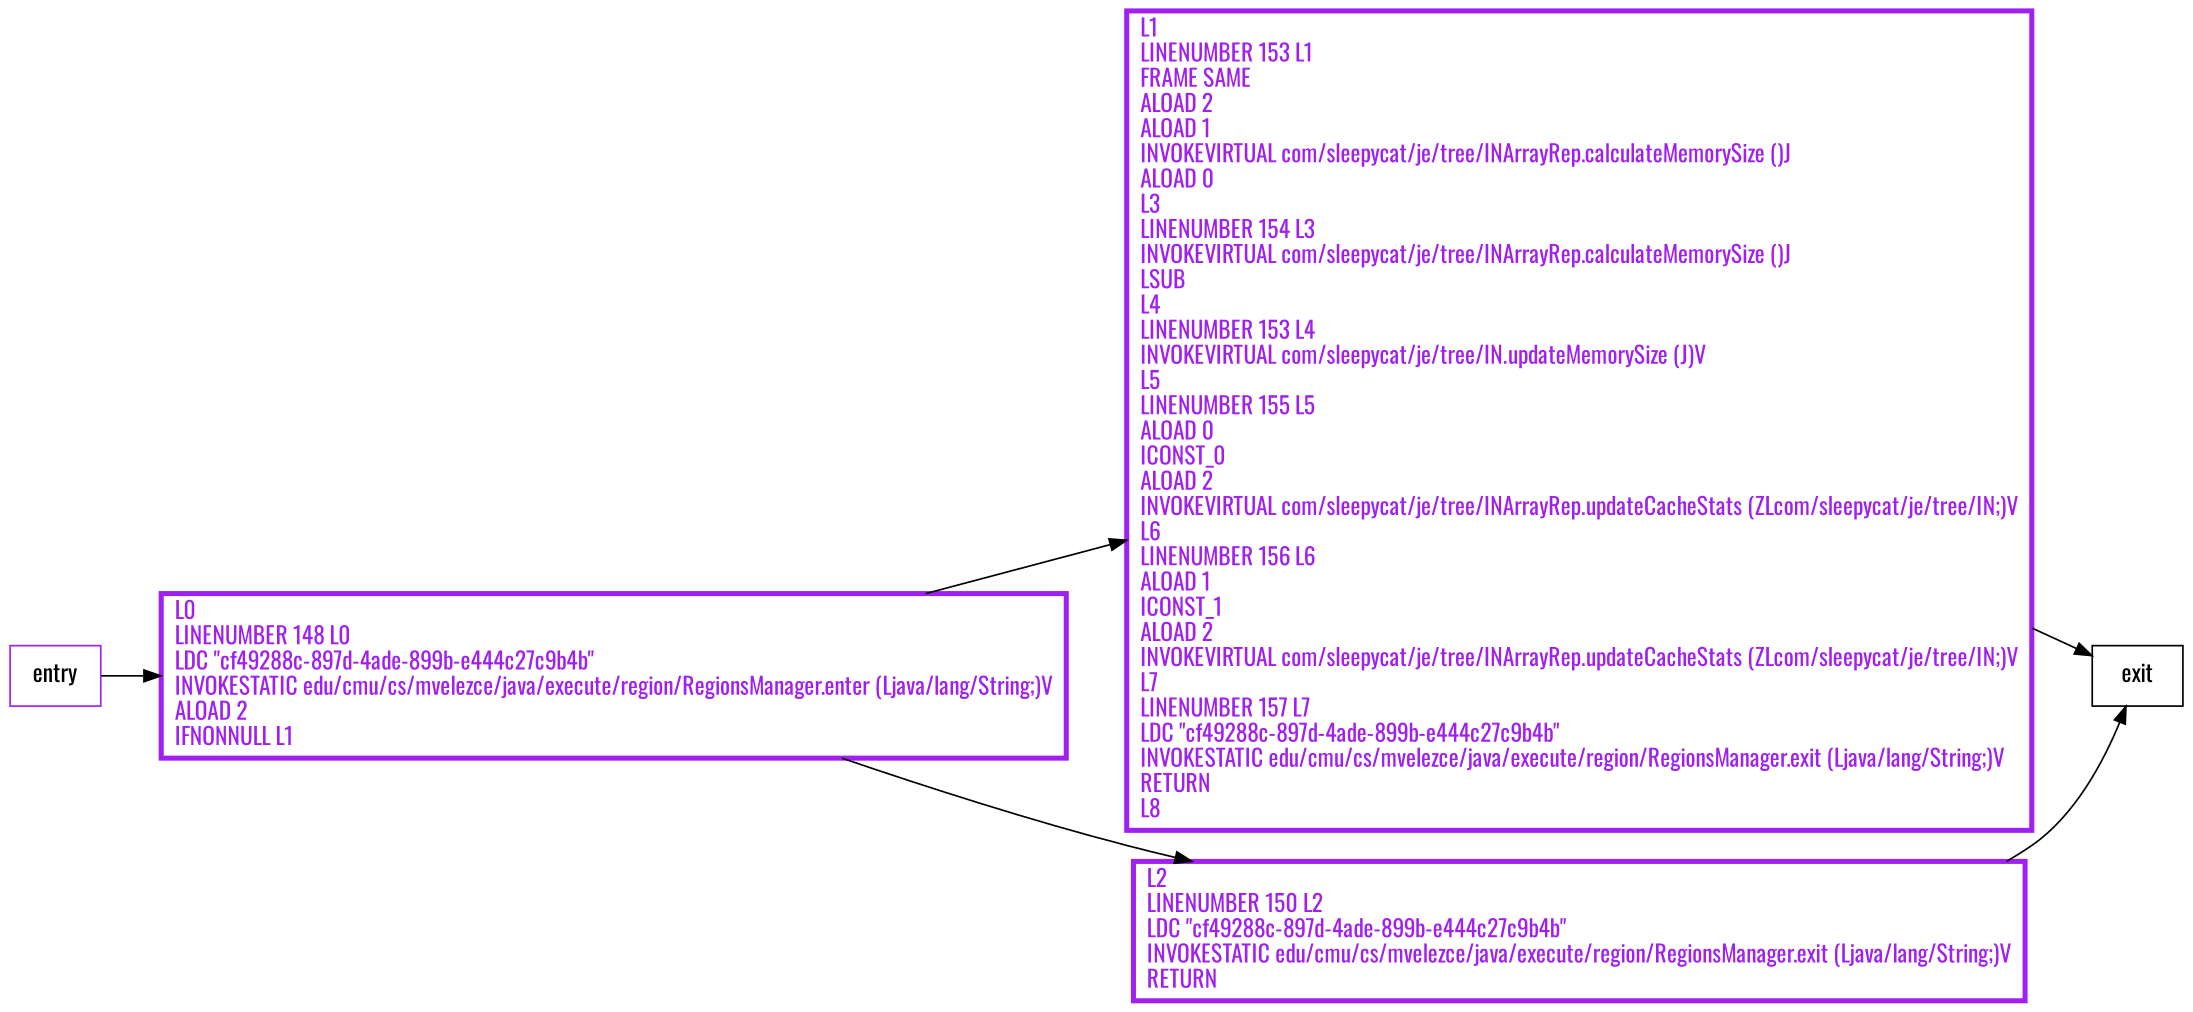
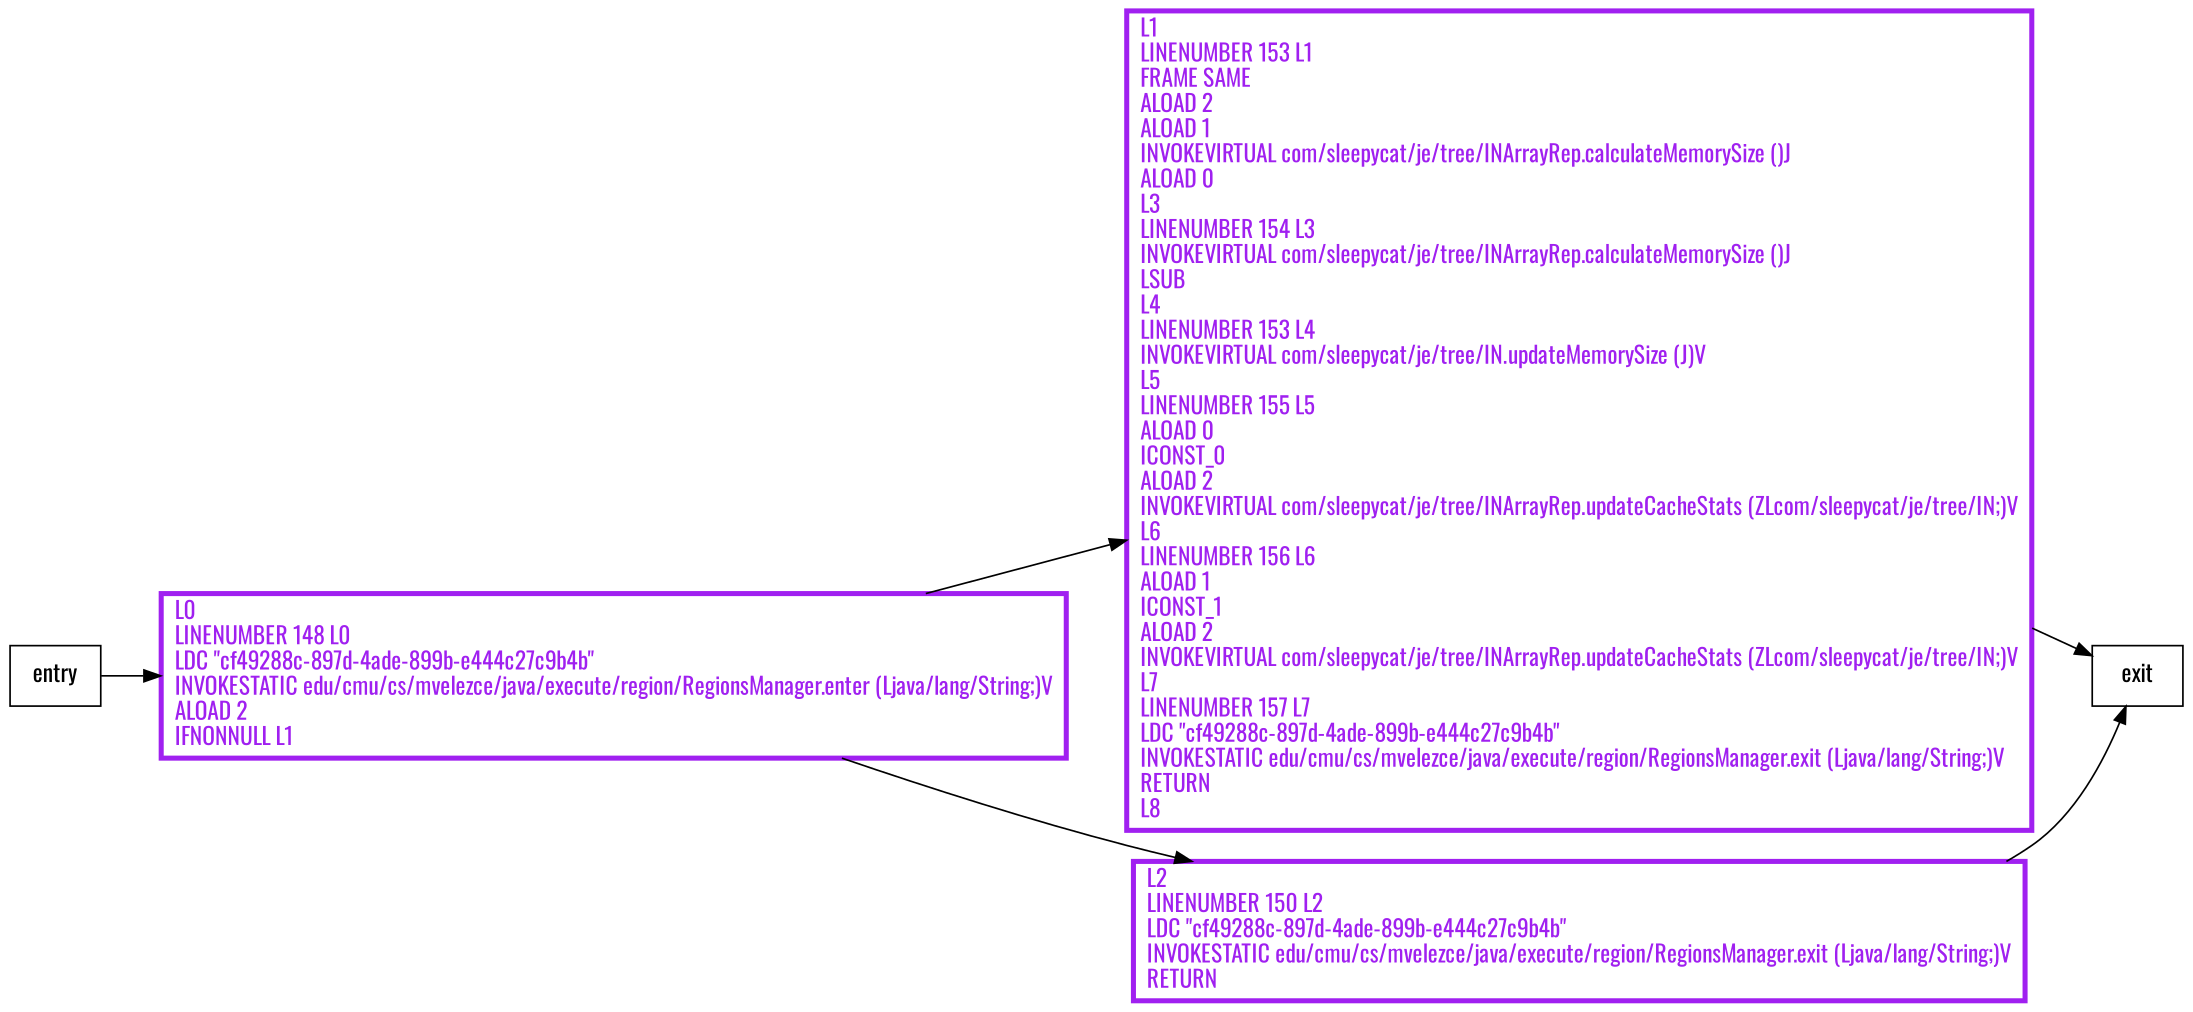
node "entry": color purple -> black
